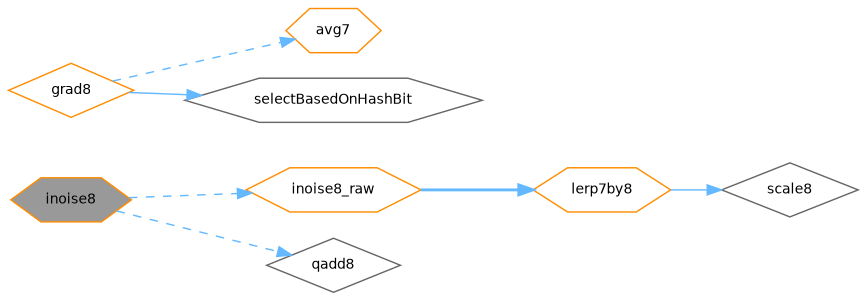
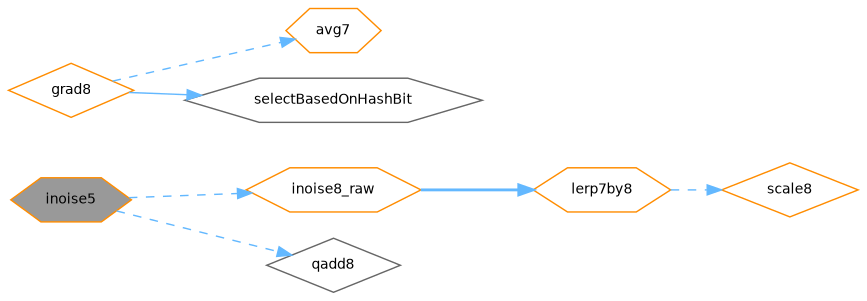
edge "lerp7by8" -> "scale8": style solid -> dashed
node "scale8": color gray40 -> darkorange
node "inoise8": label "inoise8" -> "inoise5"
